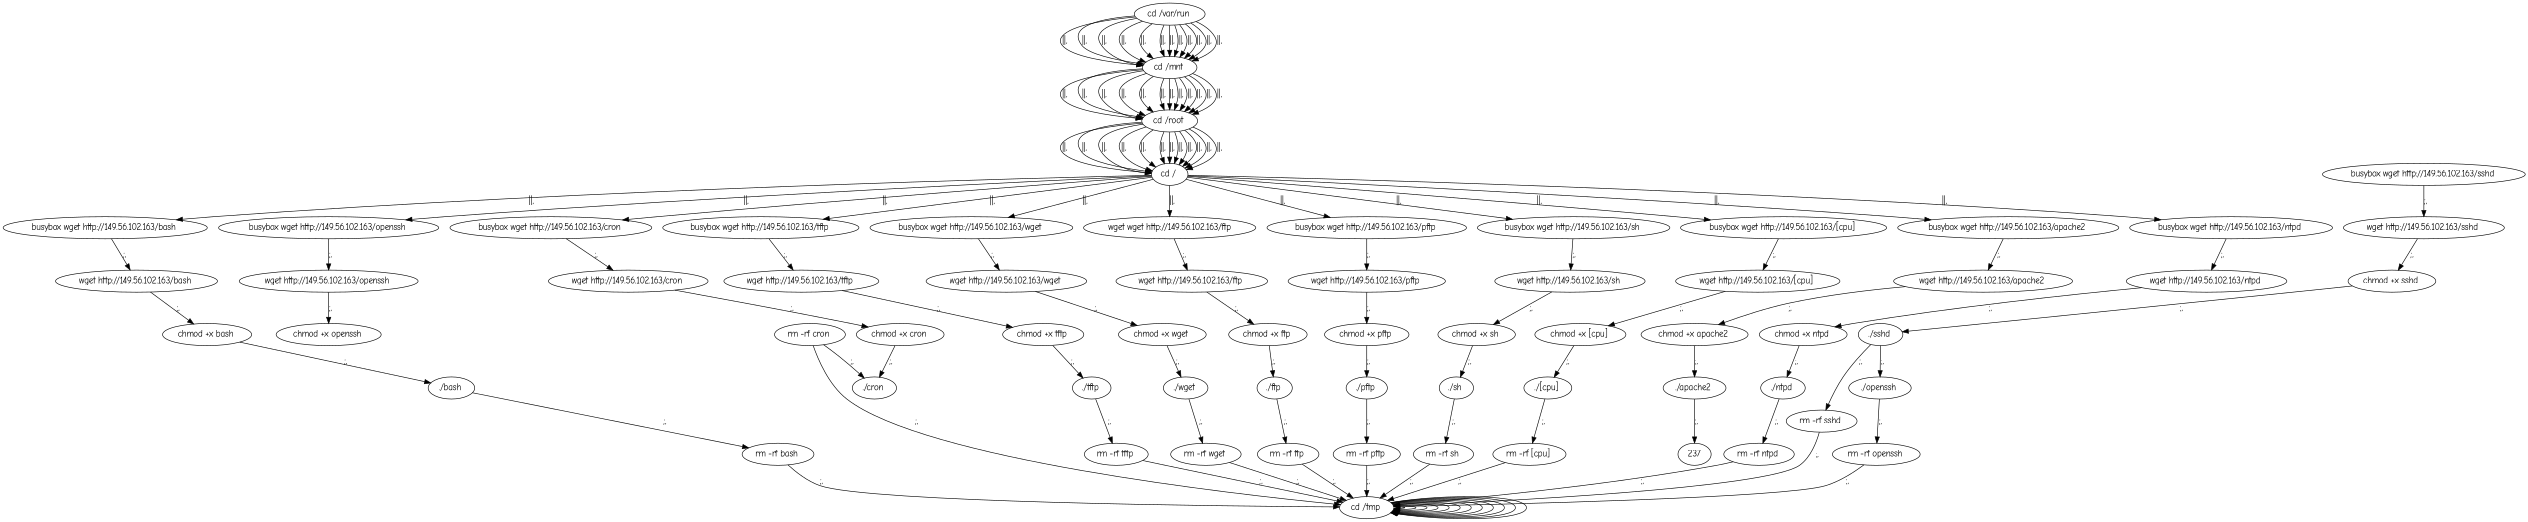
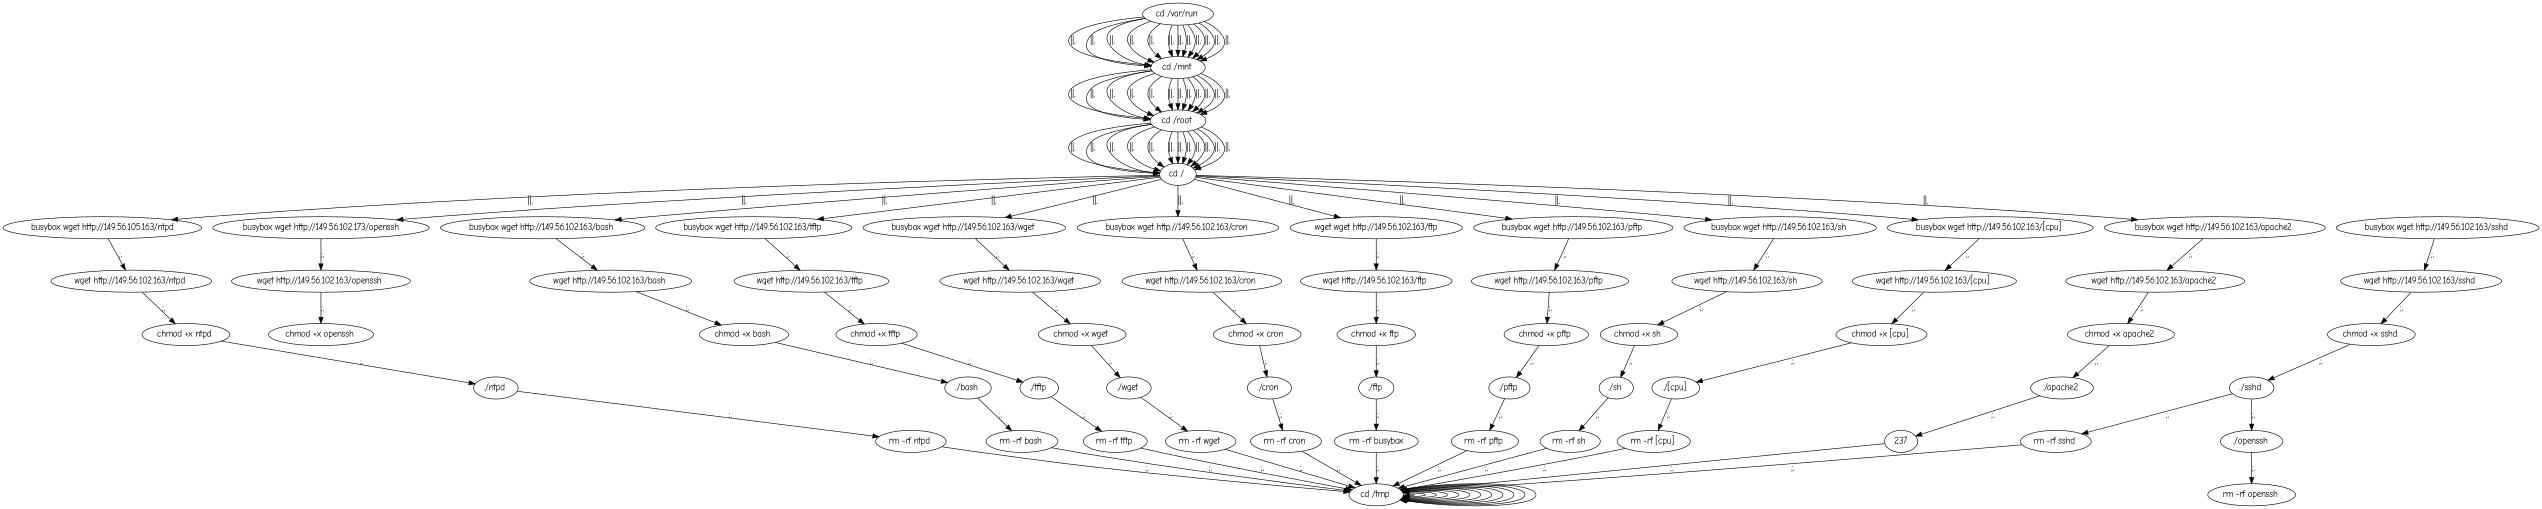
node "busybox wget http://149.56.102.163/openssh": label "busybox wget http://149.56.102.163/openssh" -> "busybox wget http://149.56.102.173/openssh"
node "busybox wget http://149.56.102.163/ntpd": label "busybox wget http://149.56.102.163/ntpd" -> "busybox wget http://149.56.105.163/ntpd"
edge "rm -rf cron" -> "./cron": reversed
node "rm -rf ftp": label "rm -rf ftp" -> "rm -rf busybox"
edge "rm -rf openssh" -> "cd /tmp": now "237" -> "cd /tmp"
